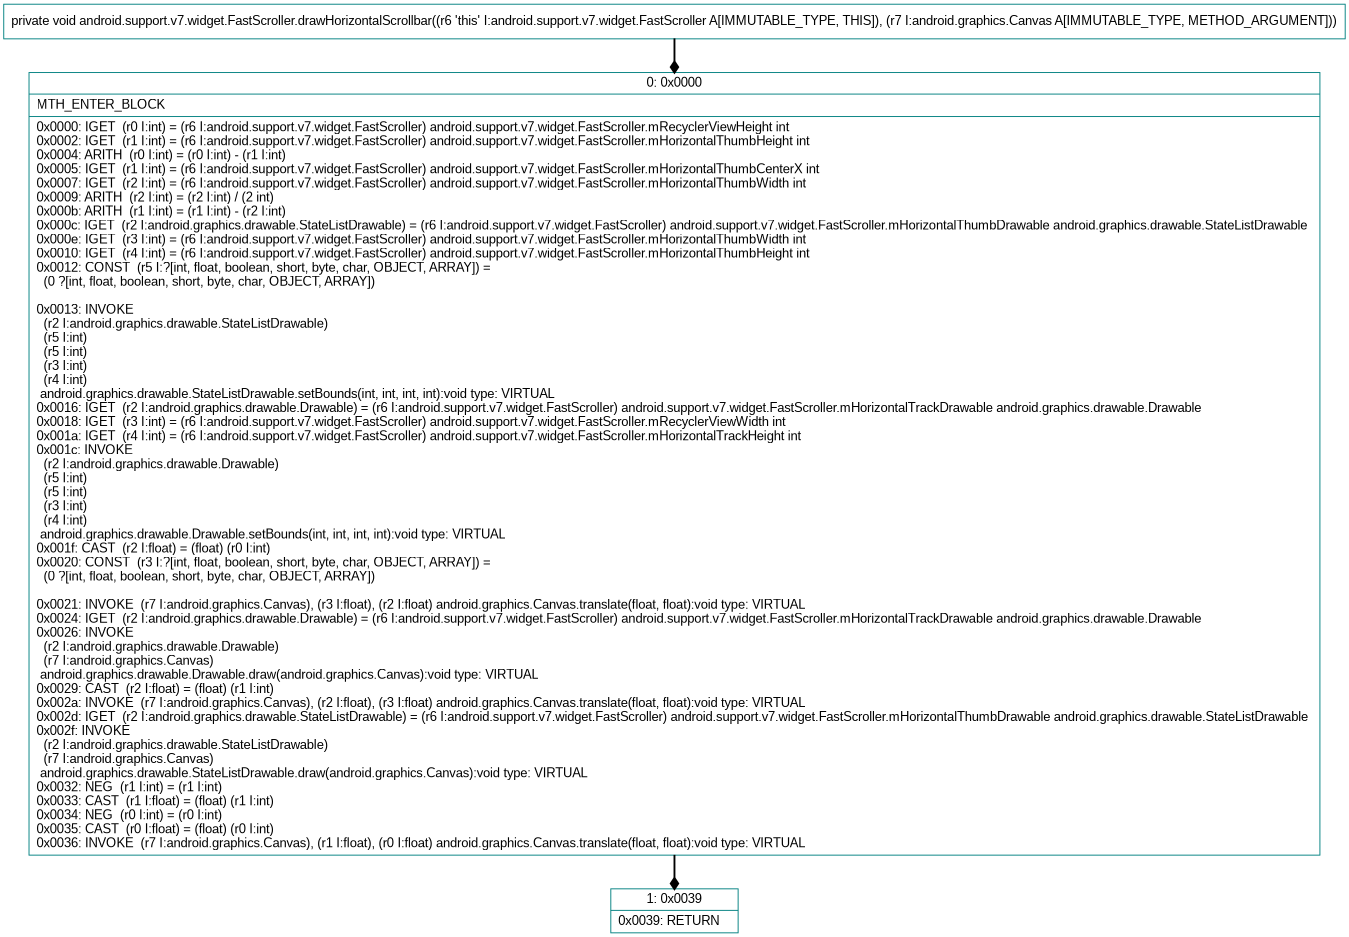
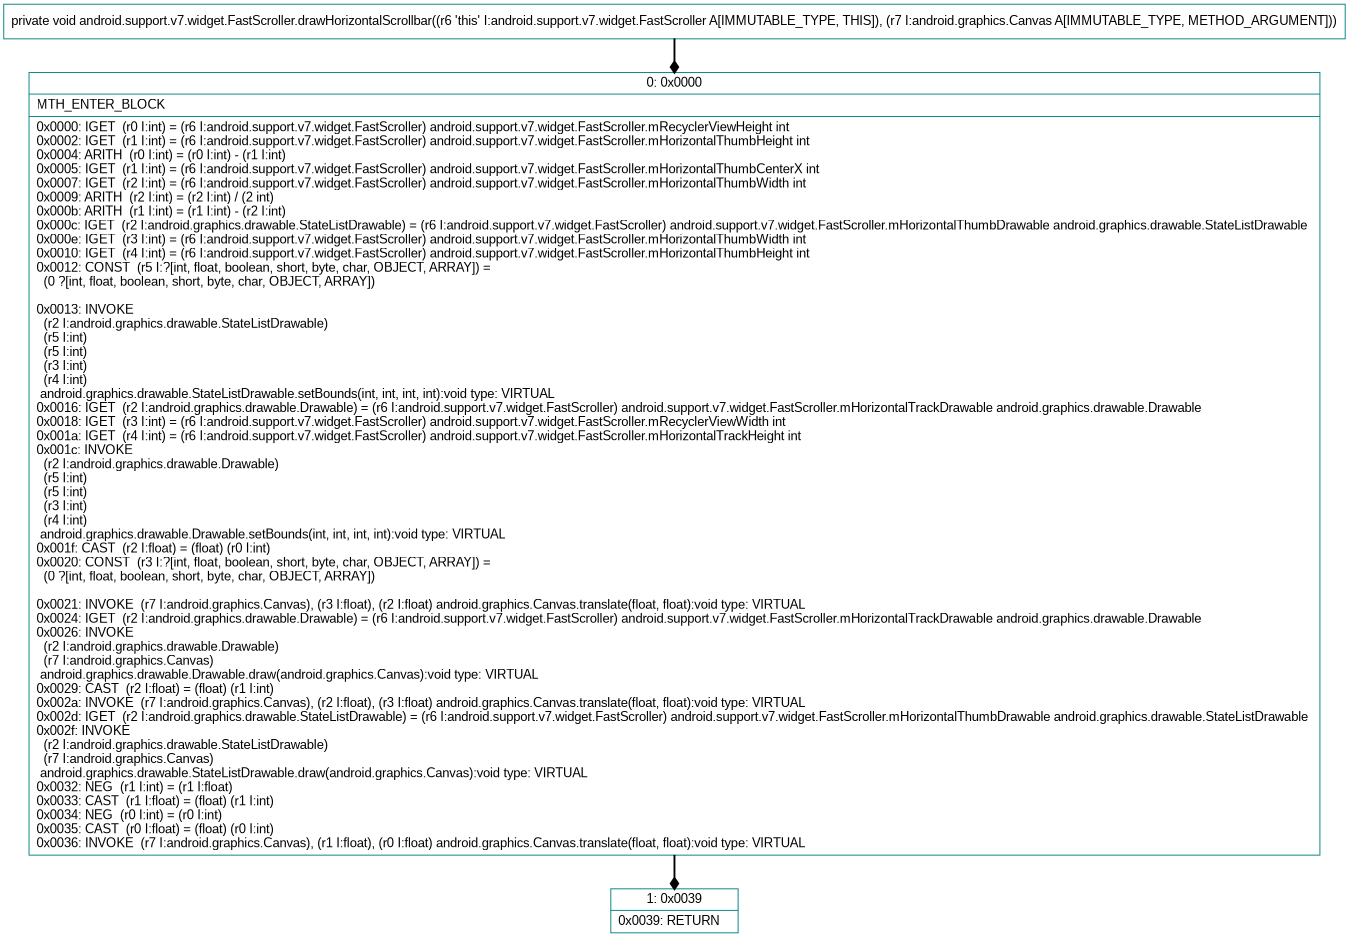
node "0: 0x0000": text "0x0032: NEG  (r1 I:int) = (r1 I:int)" -> "0x0032: NEG  (r1 I:int) = (r1 I:float)"
